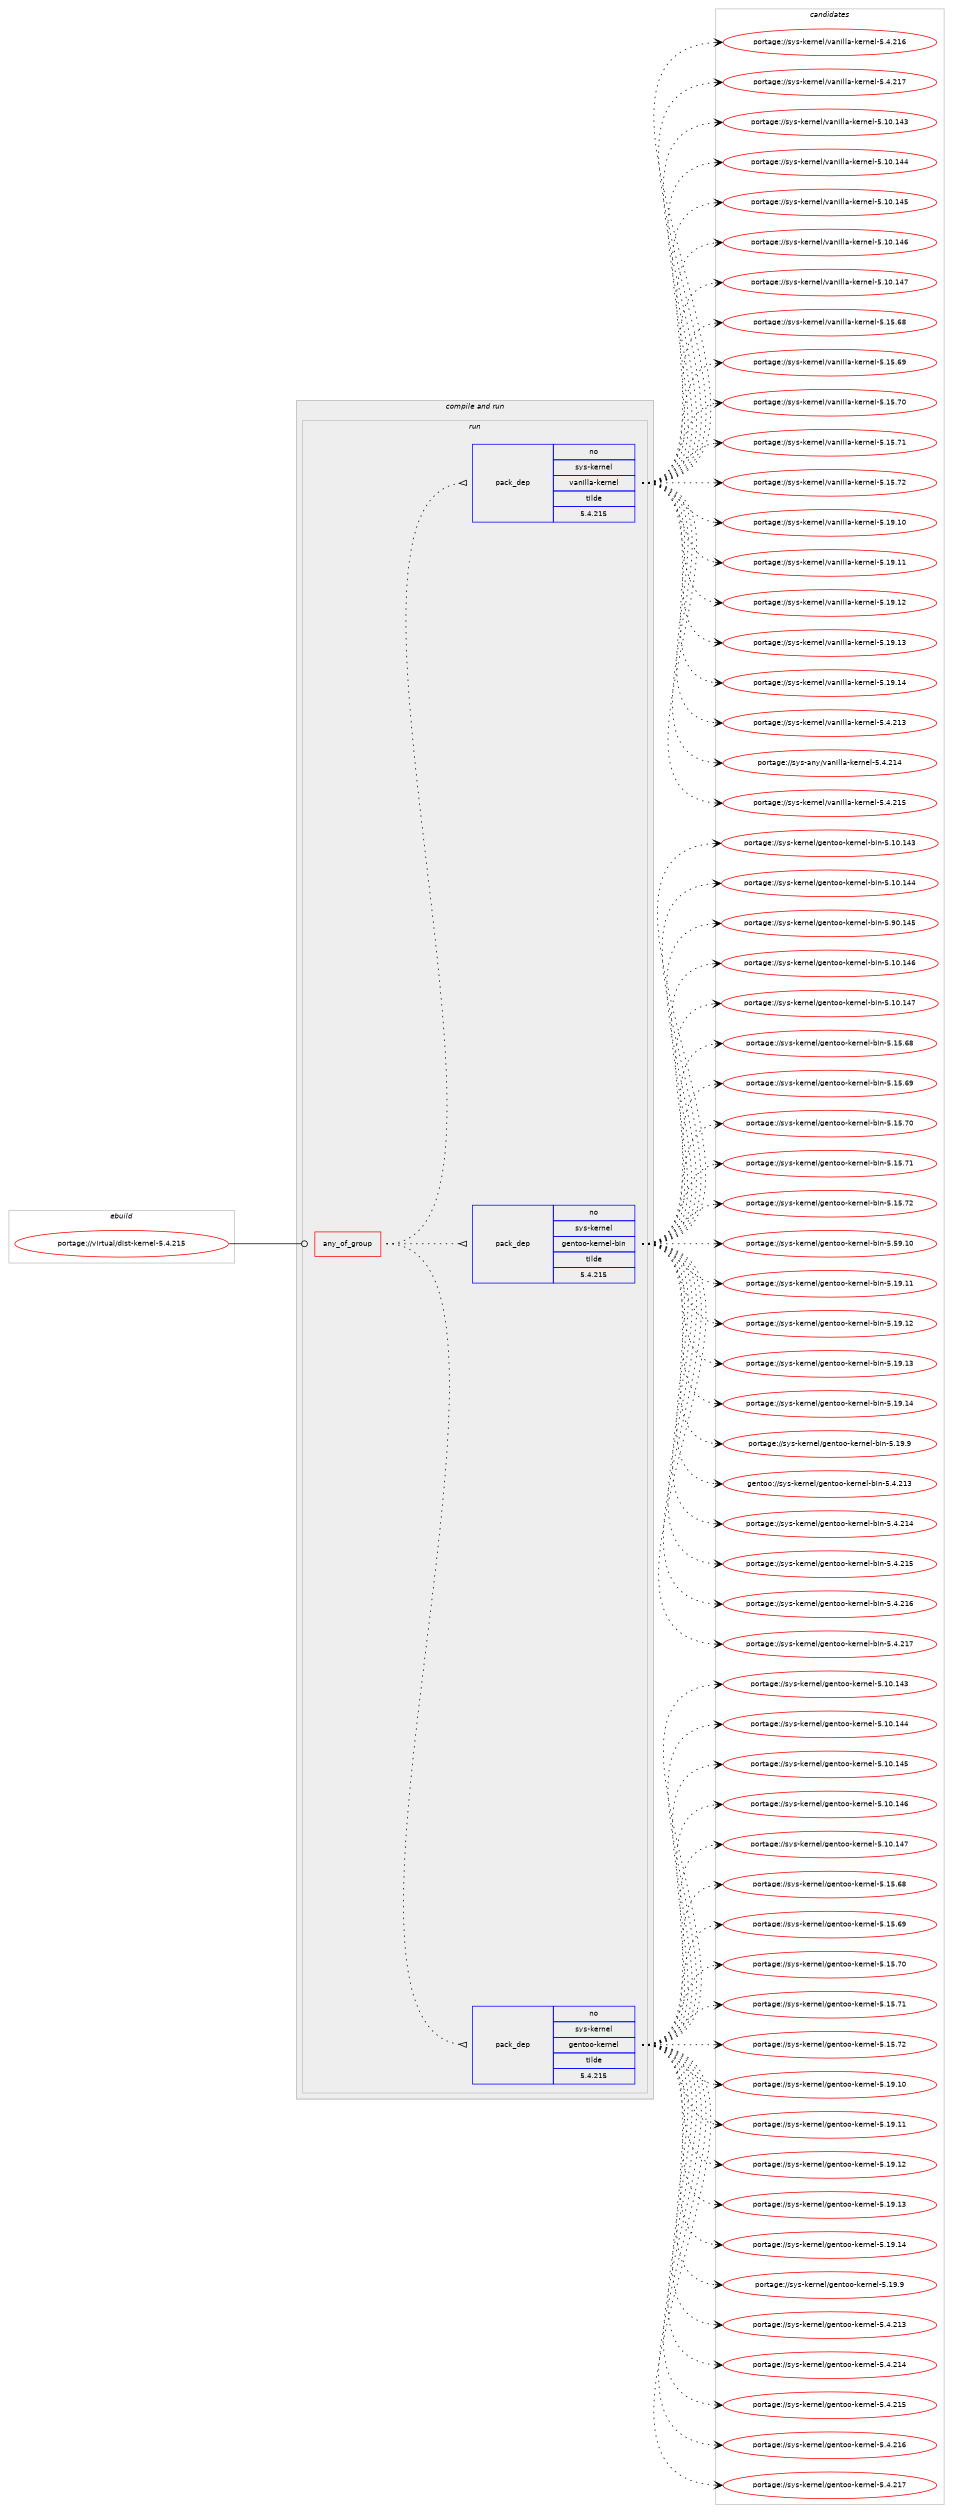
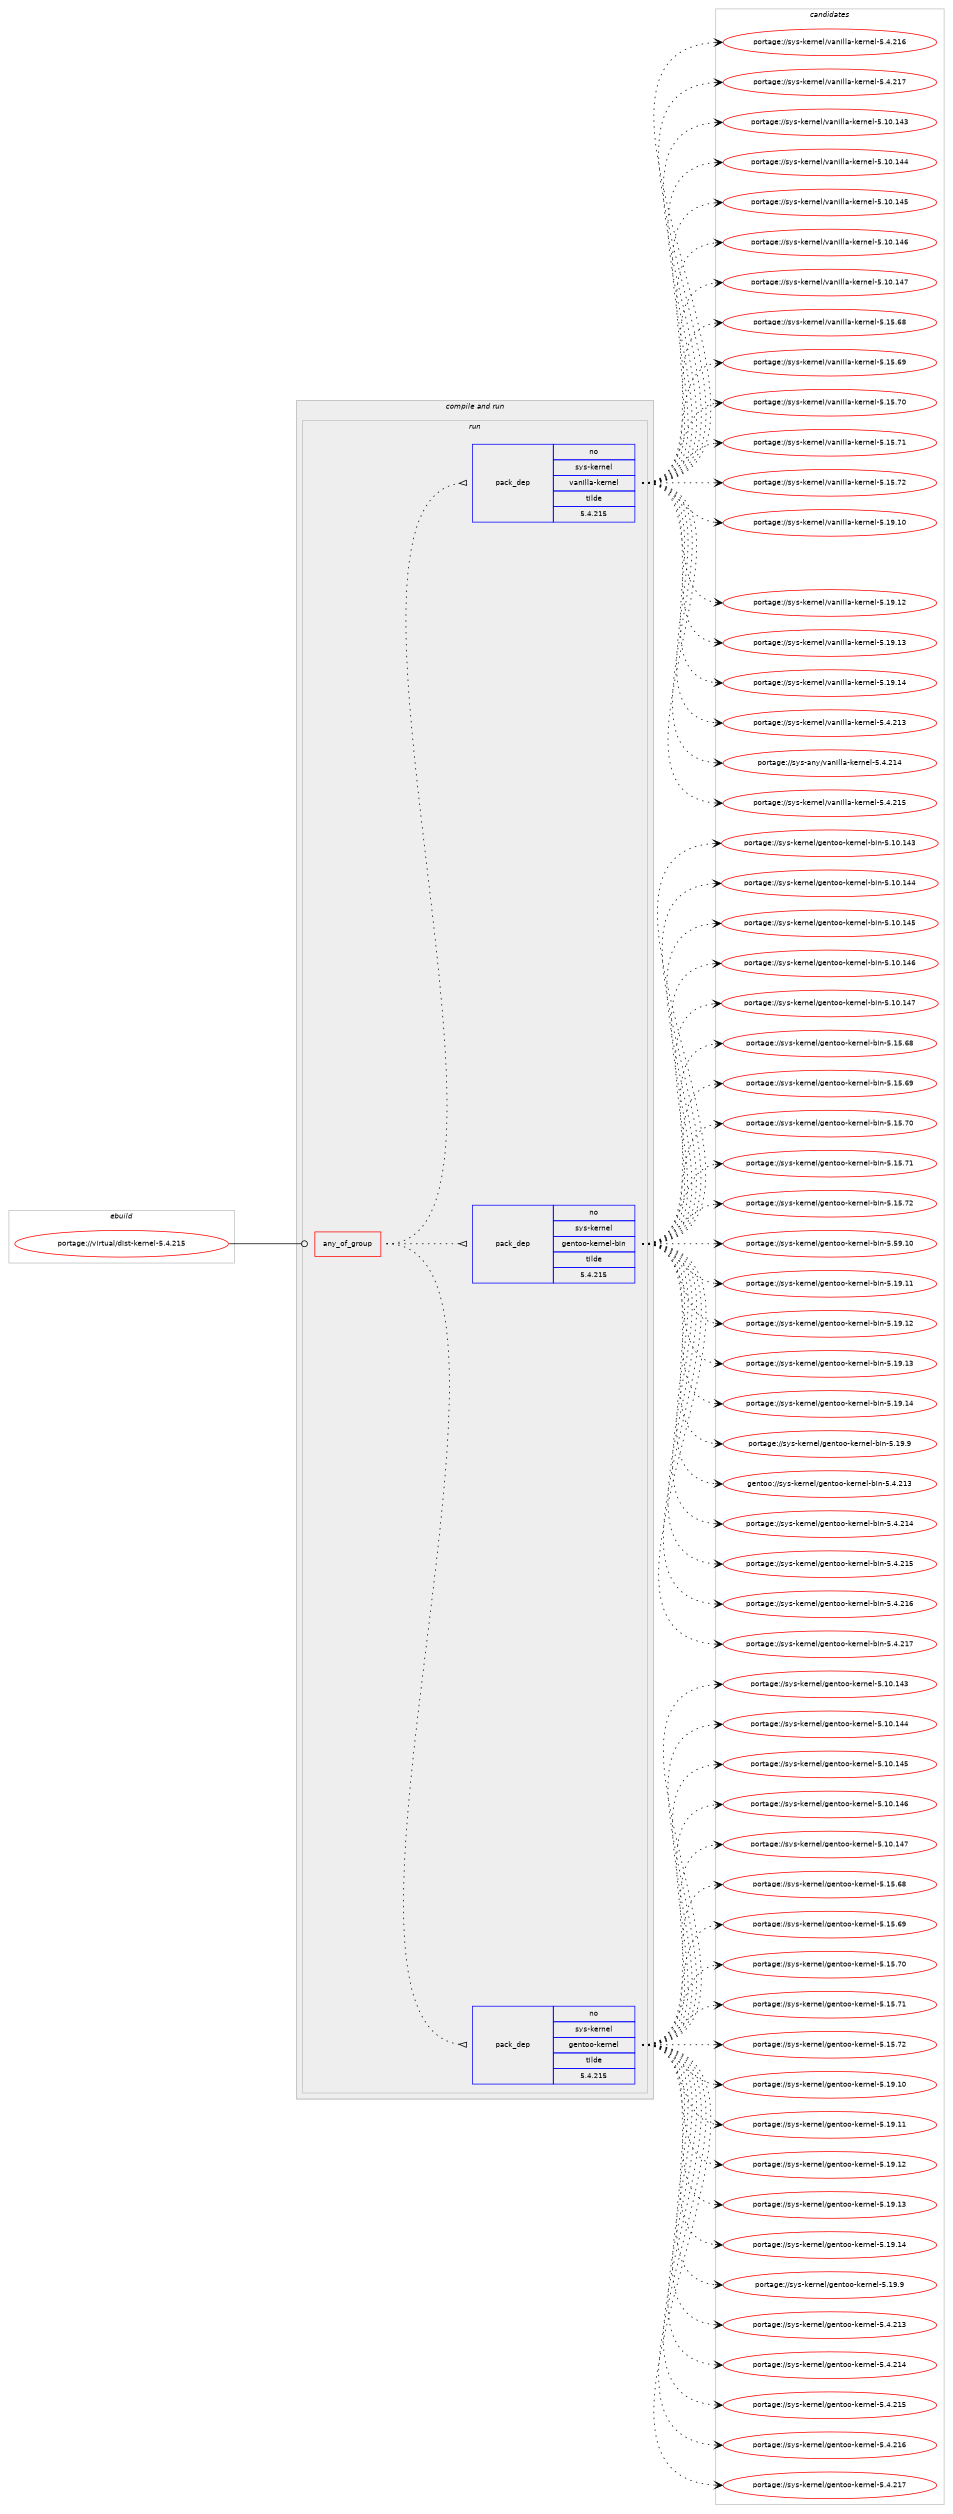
node "portage://sys-kernel/vanilla-kernel-5.19.11": removed
node "portage://sys-kernel/gentoo-kernel-bin-5.90.145": label "portage://sys-kernel/gentoo-kernel-bin-5.90.145" -> "portage://sys-kernel/gentoo-kernel-bin-5.10.145"
